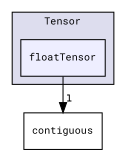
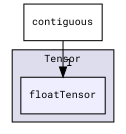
edge "floatTensor" -> "contiguous": reversed
